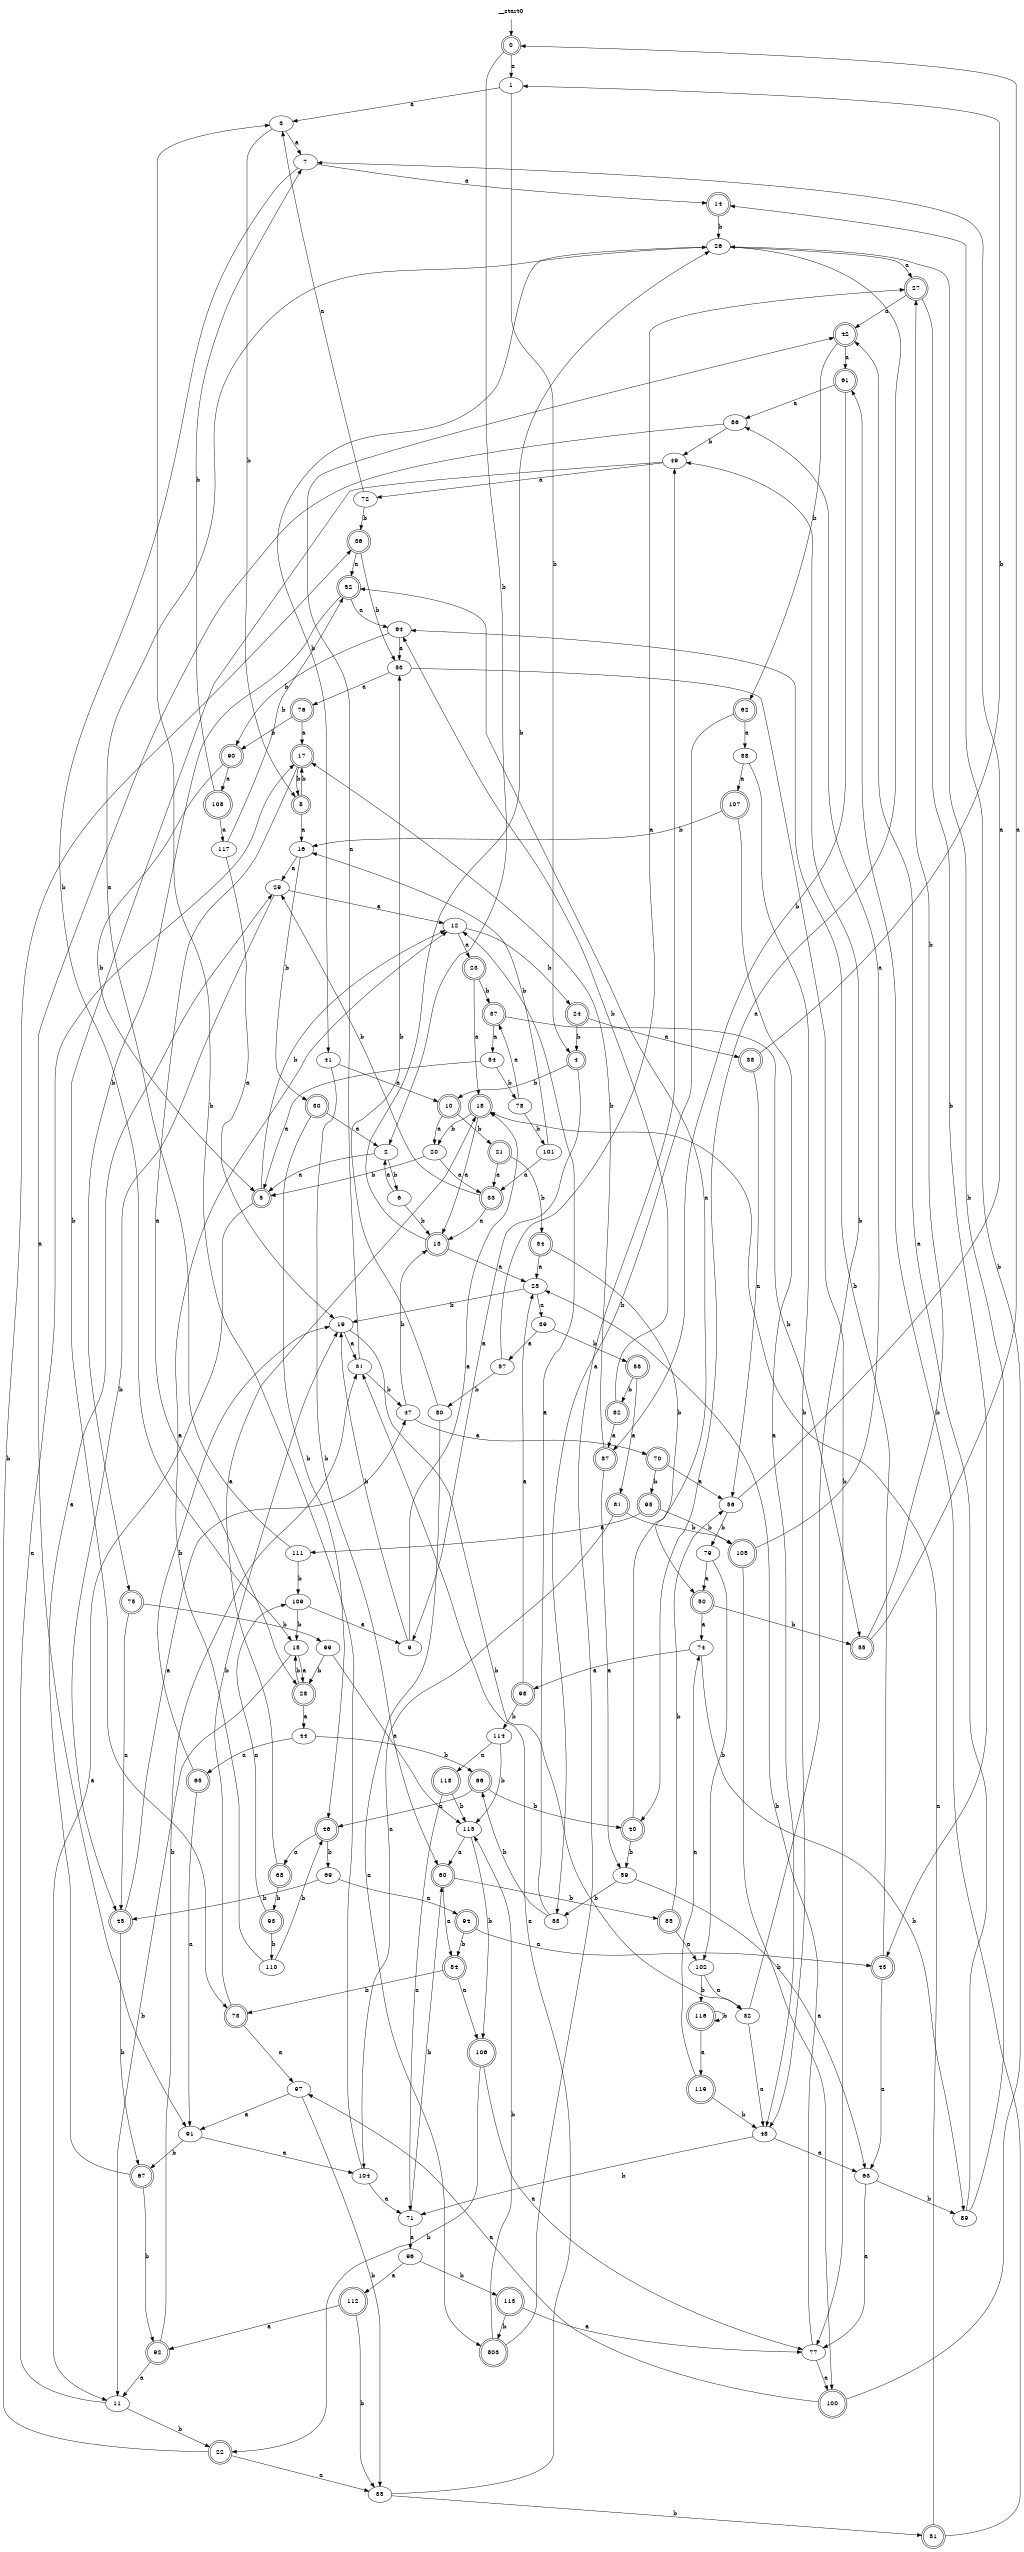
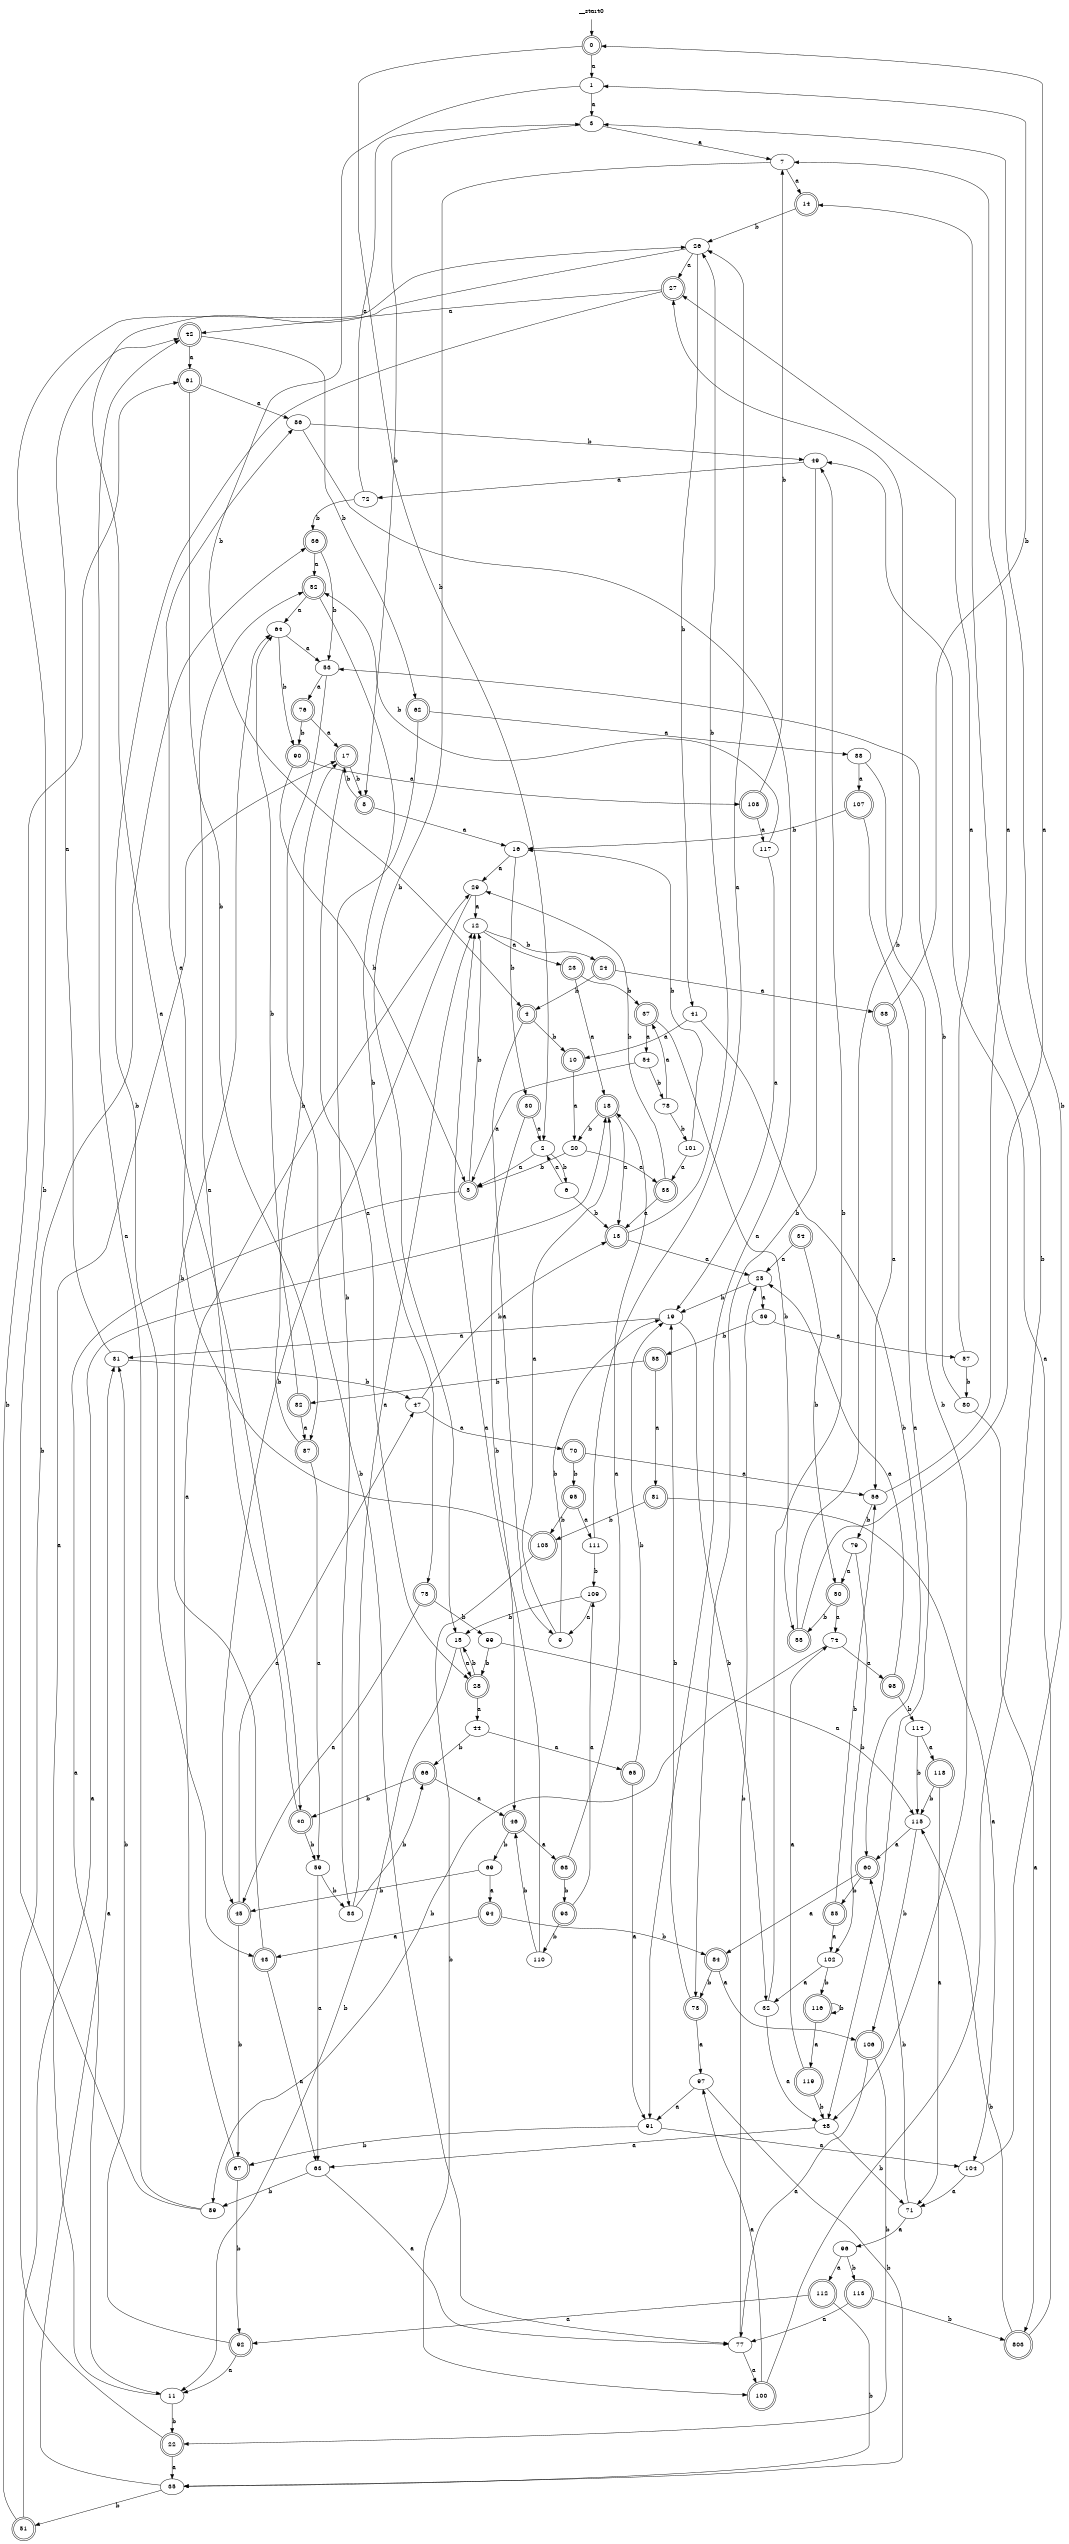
node "21": removed
